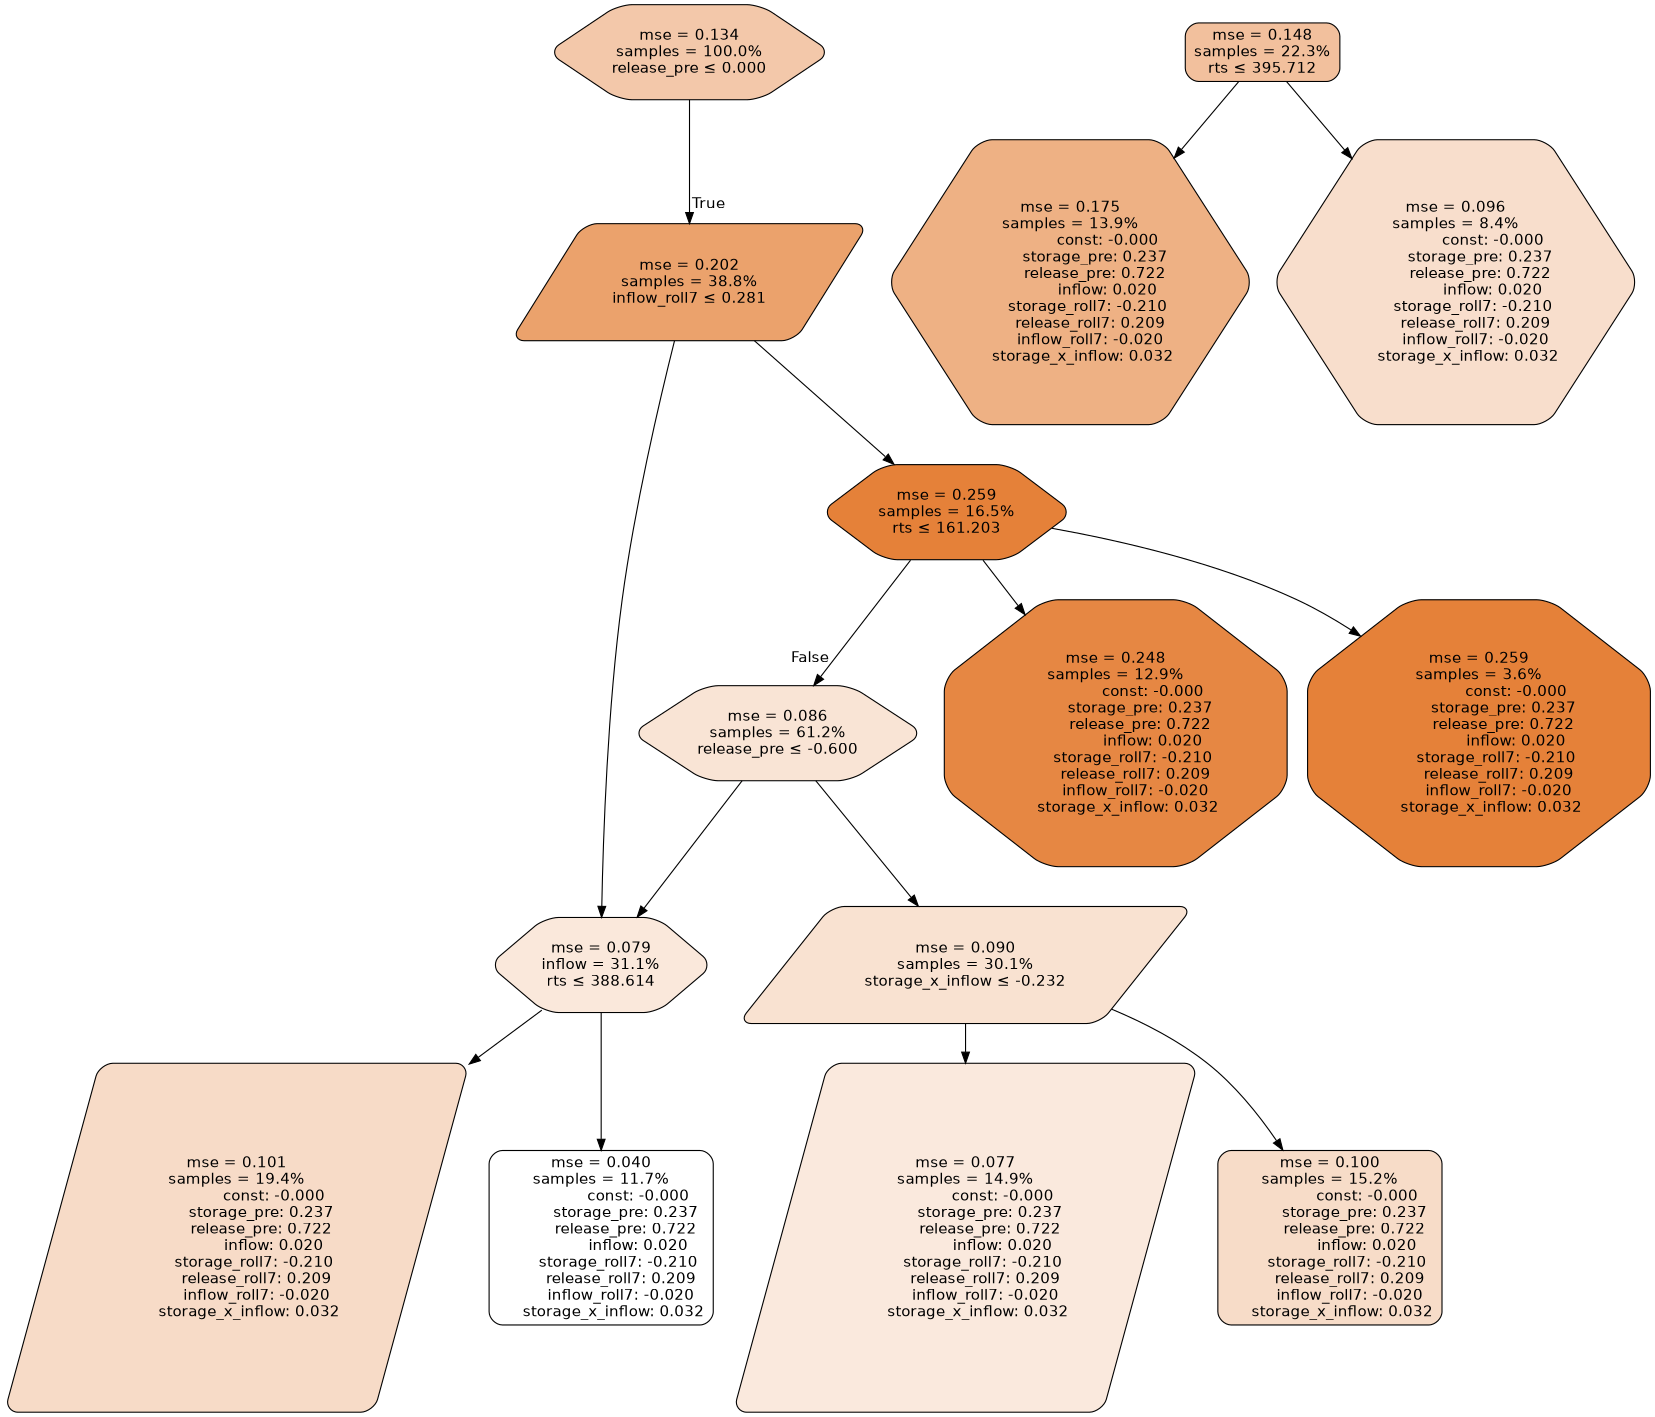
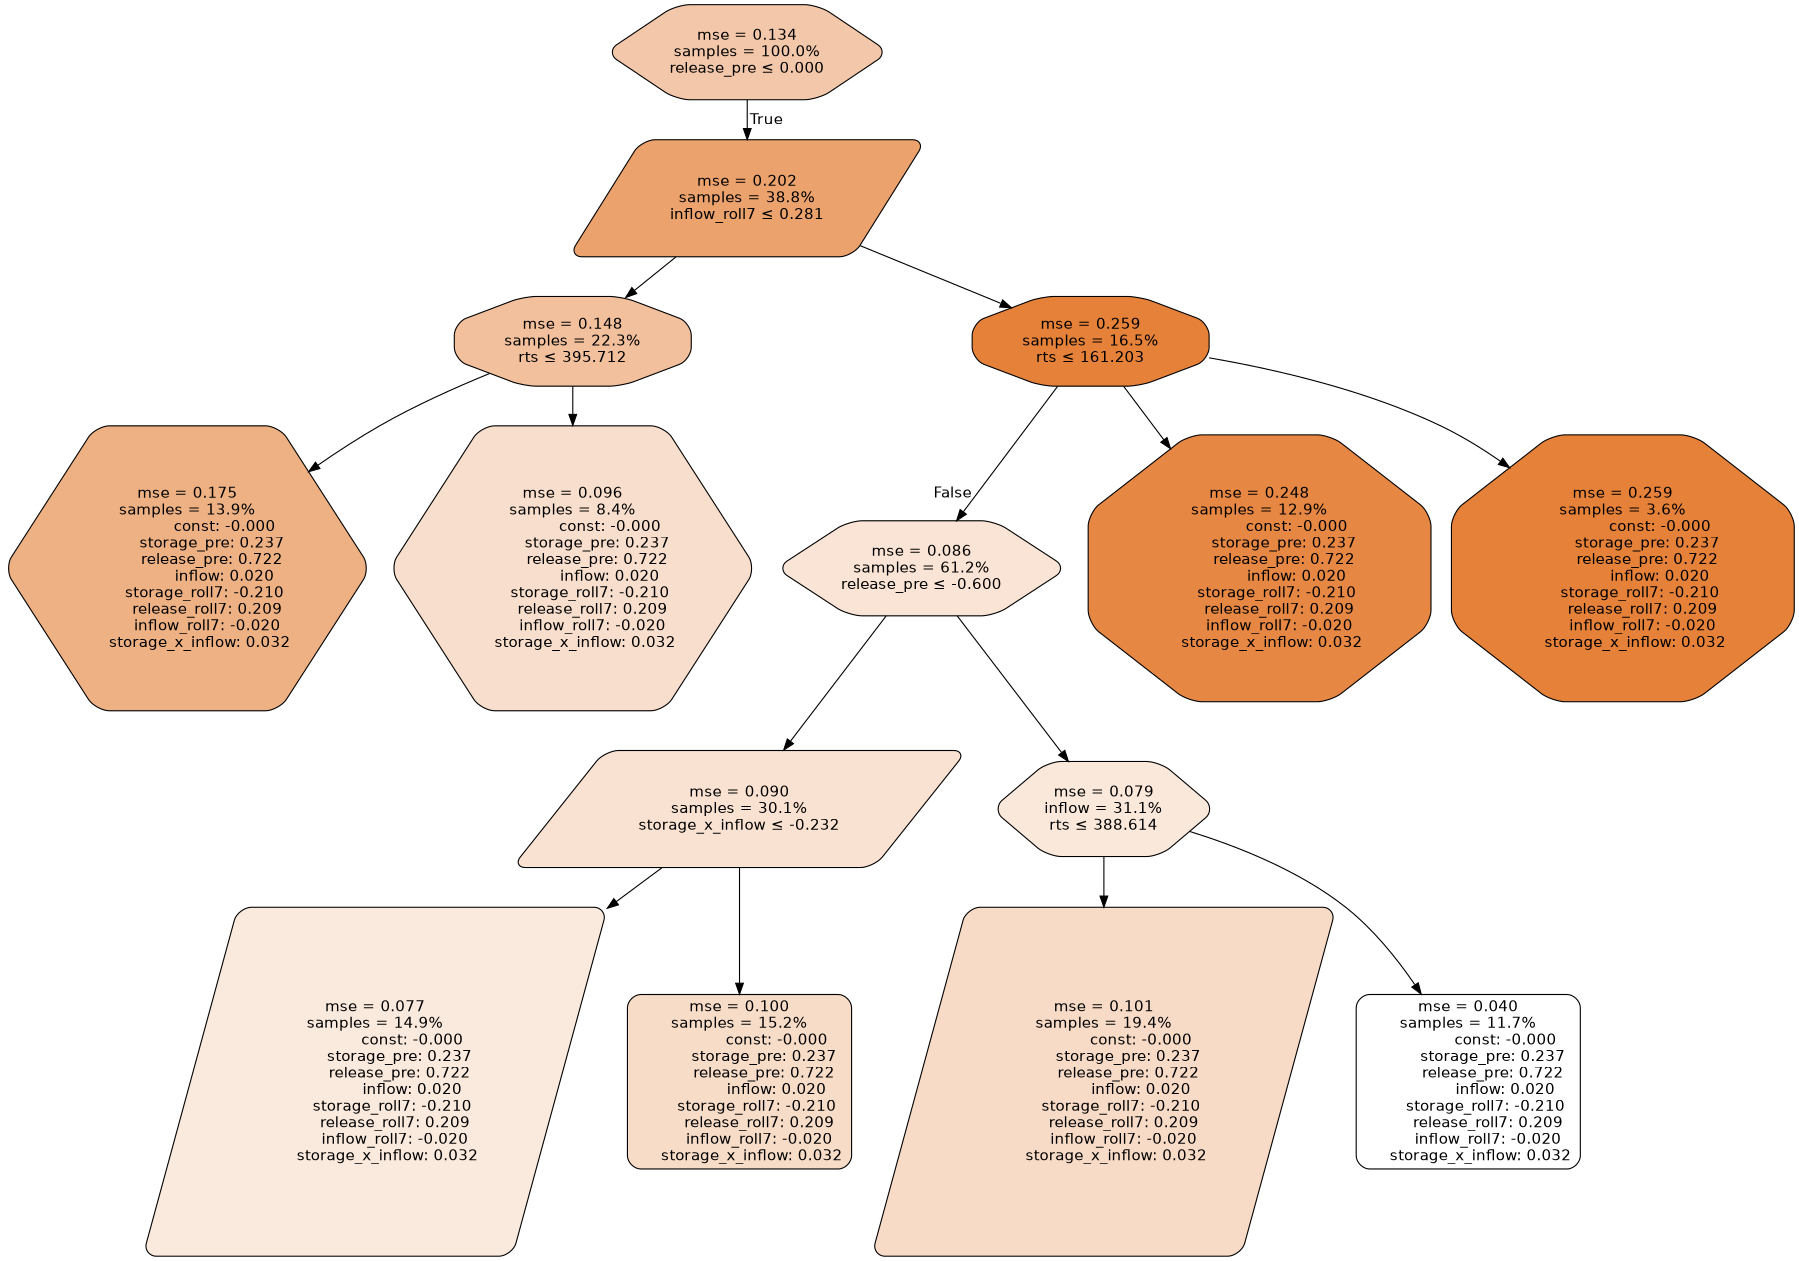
node "mse = 0.148 samples = 22.3% rts ≤ 395.712": shape box -> octagon
node "mse = 0.259 samples = 16.5% rts ≤ 161.203": shape hexagon -> octagon
edge "mse = 0.202 samples = 38.8% inflow_roll7 ≤ 0.281" -> "mse = 0.079 inflow = 31.1% rts ≤ 388.614": now "mse = 0.202 samples = 38.8% inflow_roll7 ≤ 0.281" -> "mse = 0.148 samples = 22.3% rts ≤ 395.712"
